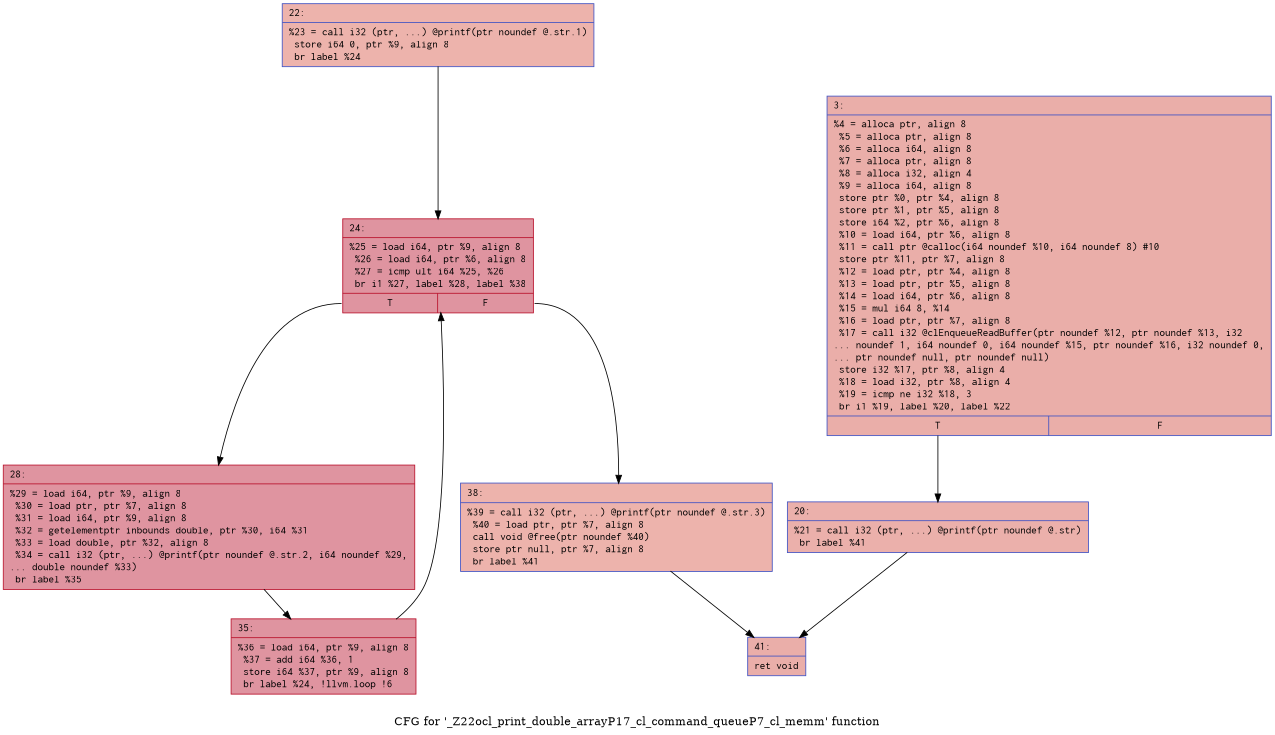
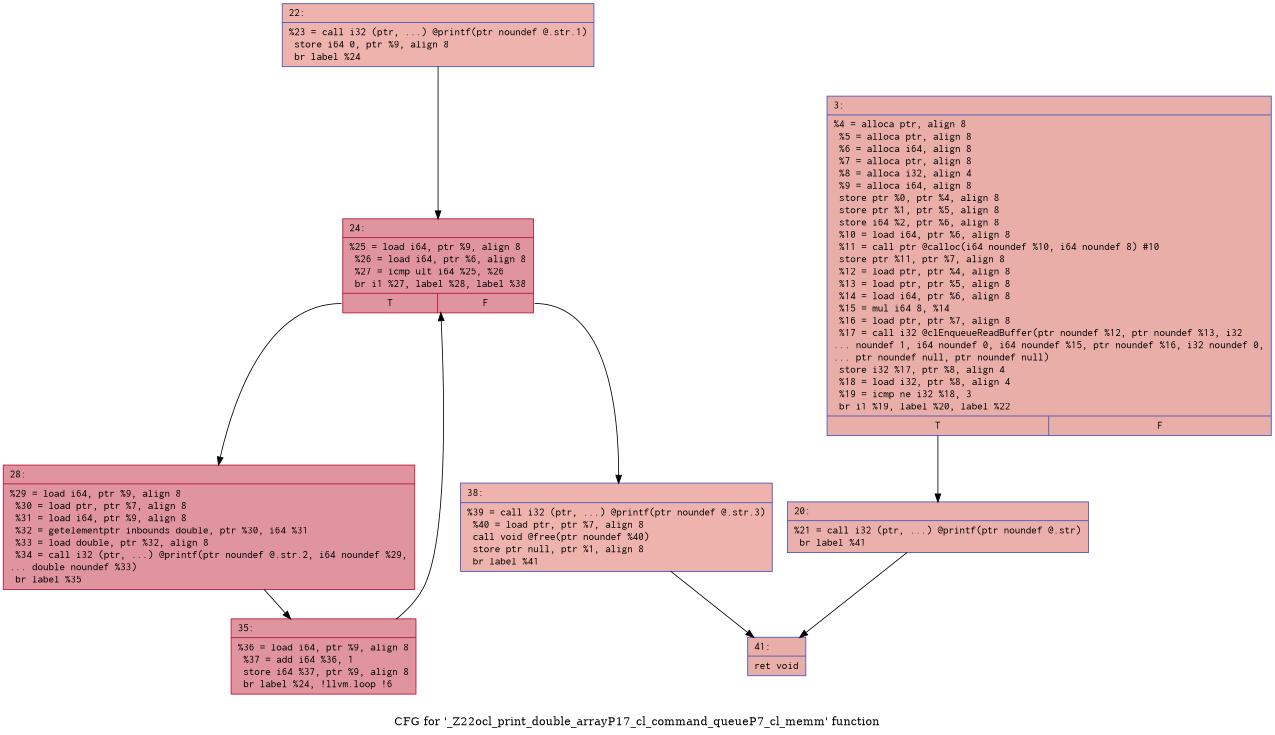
node "38:": text "store ptr null, ptr %7, align 8" -> "store ptr null, ptr %1, align 8"
